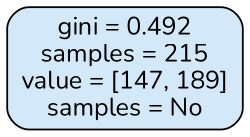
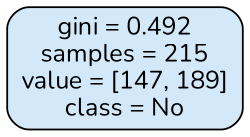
node "gini = 0.492 samples = 215 value = [147, 189] samples = No": label "gini = 0.492 samples = 215 value = [147, 189] samples = No" -> "gini = 0.492 samples = 215 value = [147, 189] class = No"
